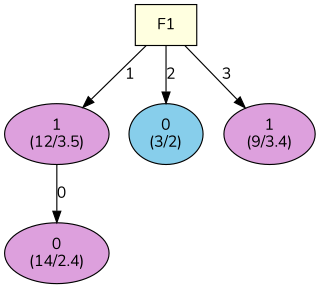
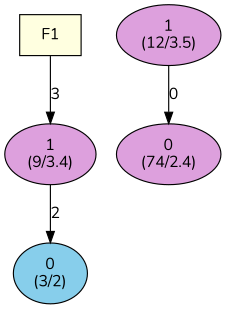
edge "F1" -> "0 (3/2)": now "1 (9/3.4)" -> "0 (3/2)"
edge "F1" -> "1 (12/3.5)": removed, label "1"
node "0 (14/2.4)": label "0 (14/2.4)" -> "0 (74/2.4)"
